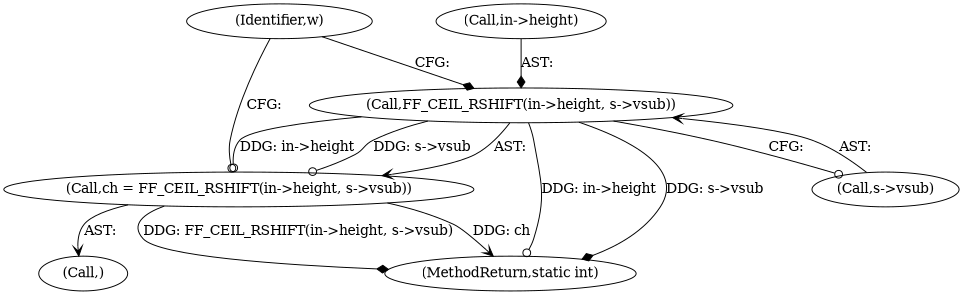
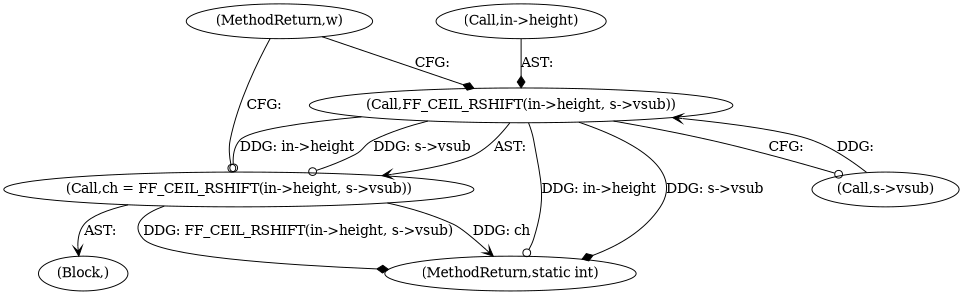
node "(Identifier,w)": label "(Identifier,w)" -> "(MethodReturn,w)"
edge "(Call,s->vsub)" -> "(Call,FF_CEIL_RSHIFT(in->height, s->vsub))": label "AST: " -> "DDG: "
node "(Call,)": label "(Call,)" -> "(Block,)"
